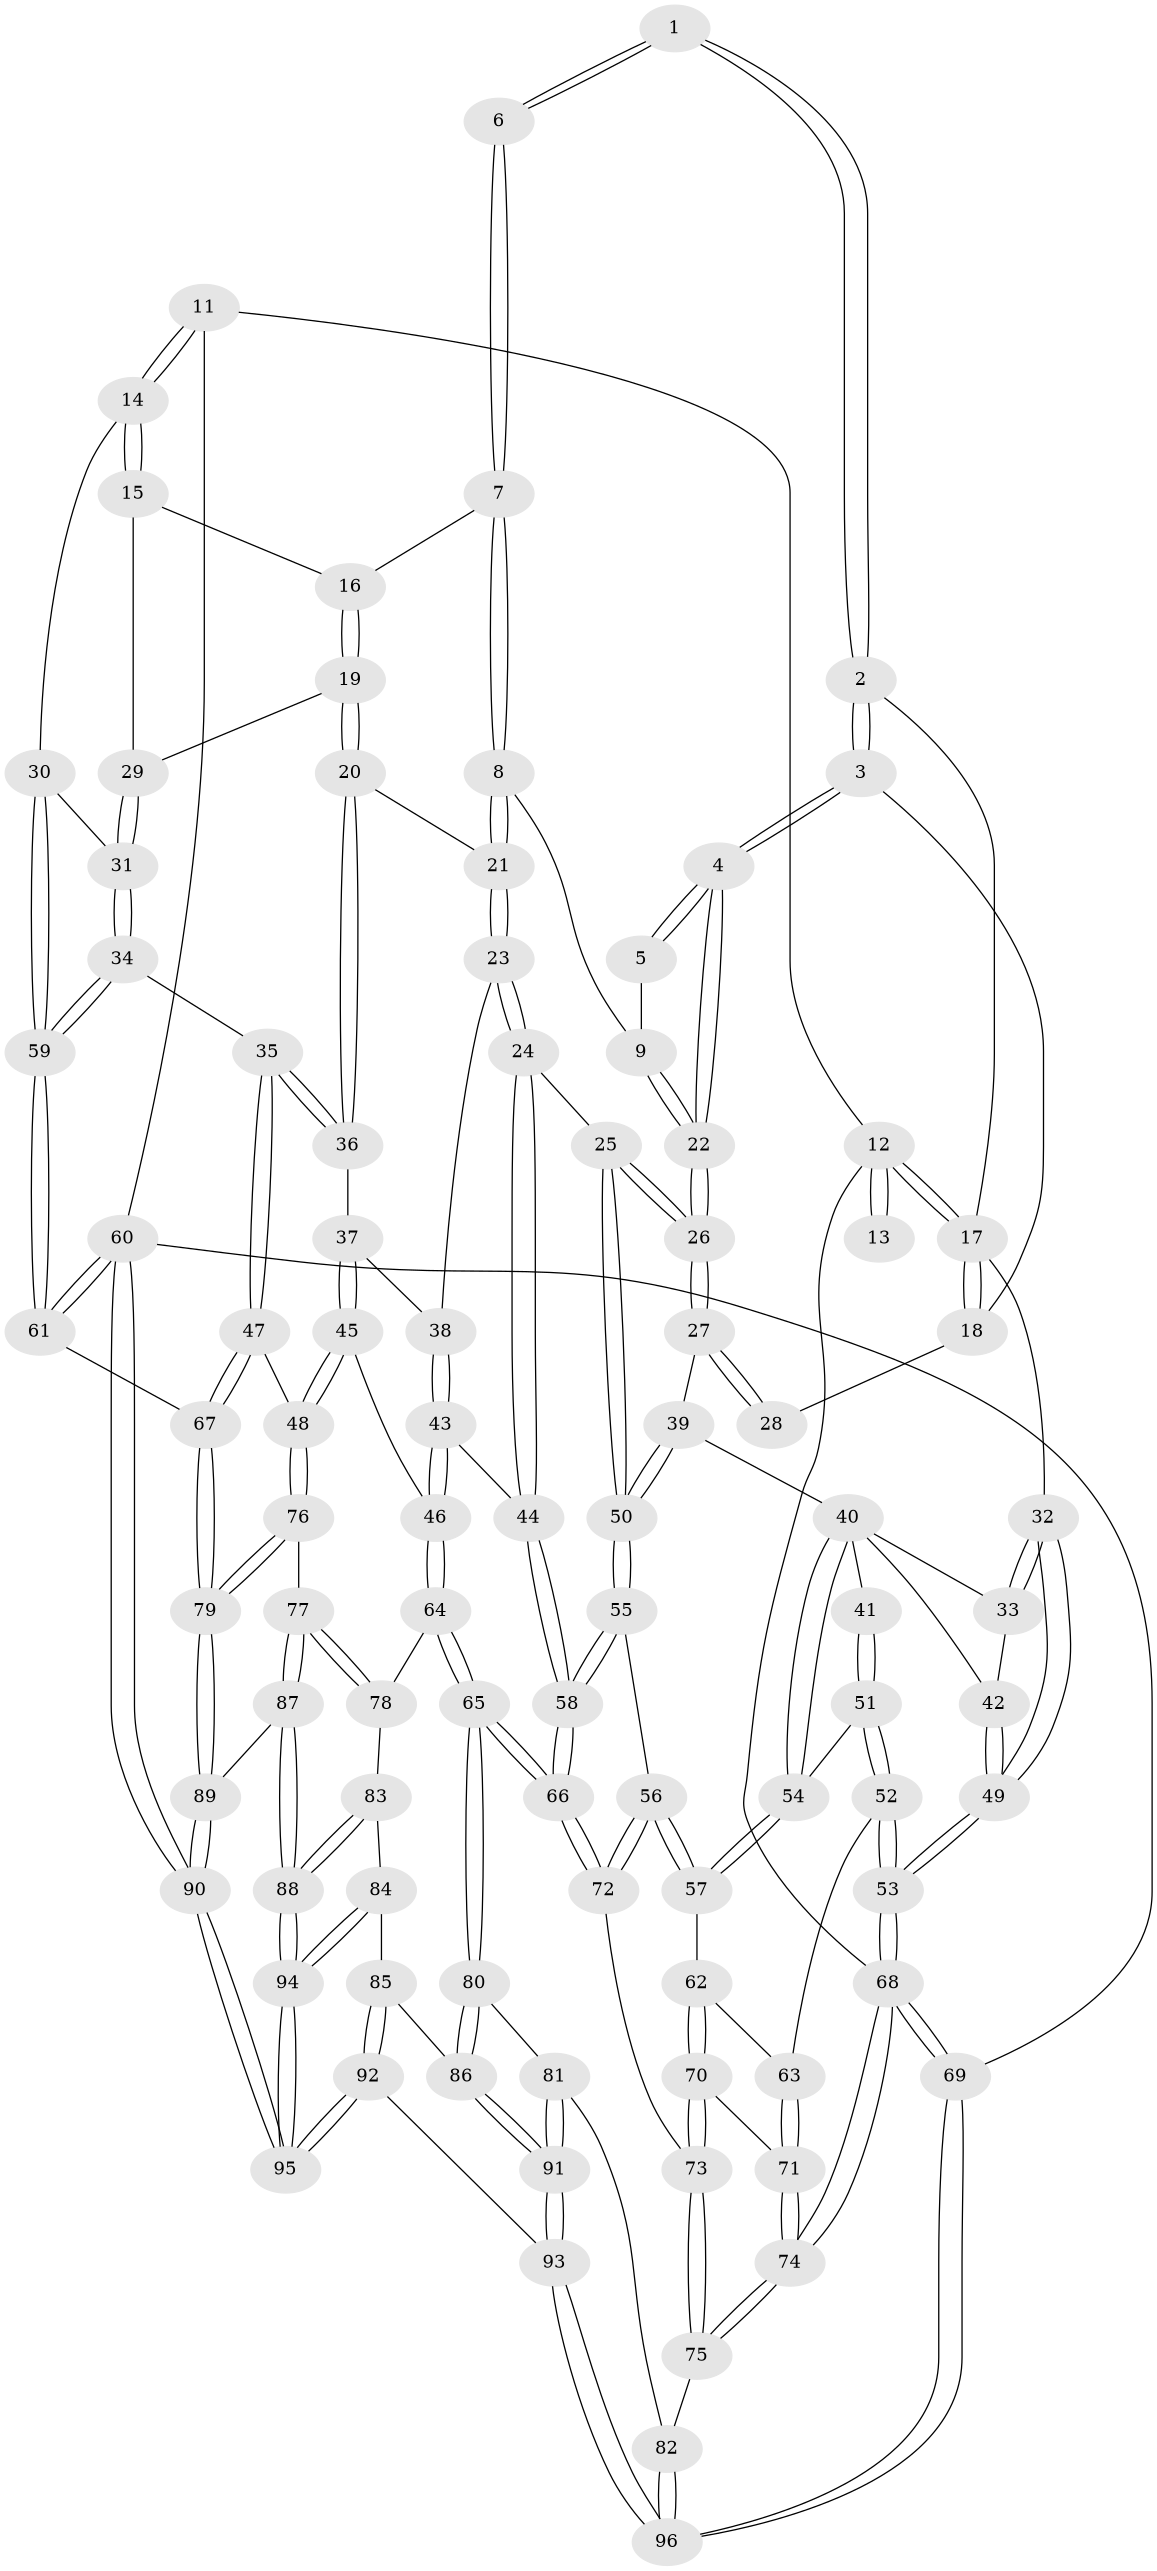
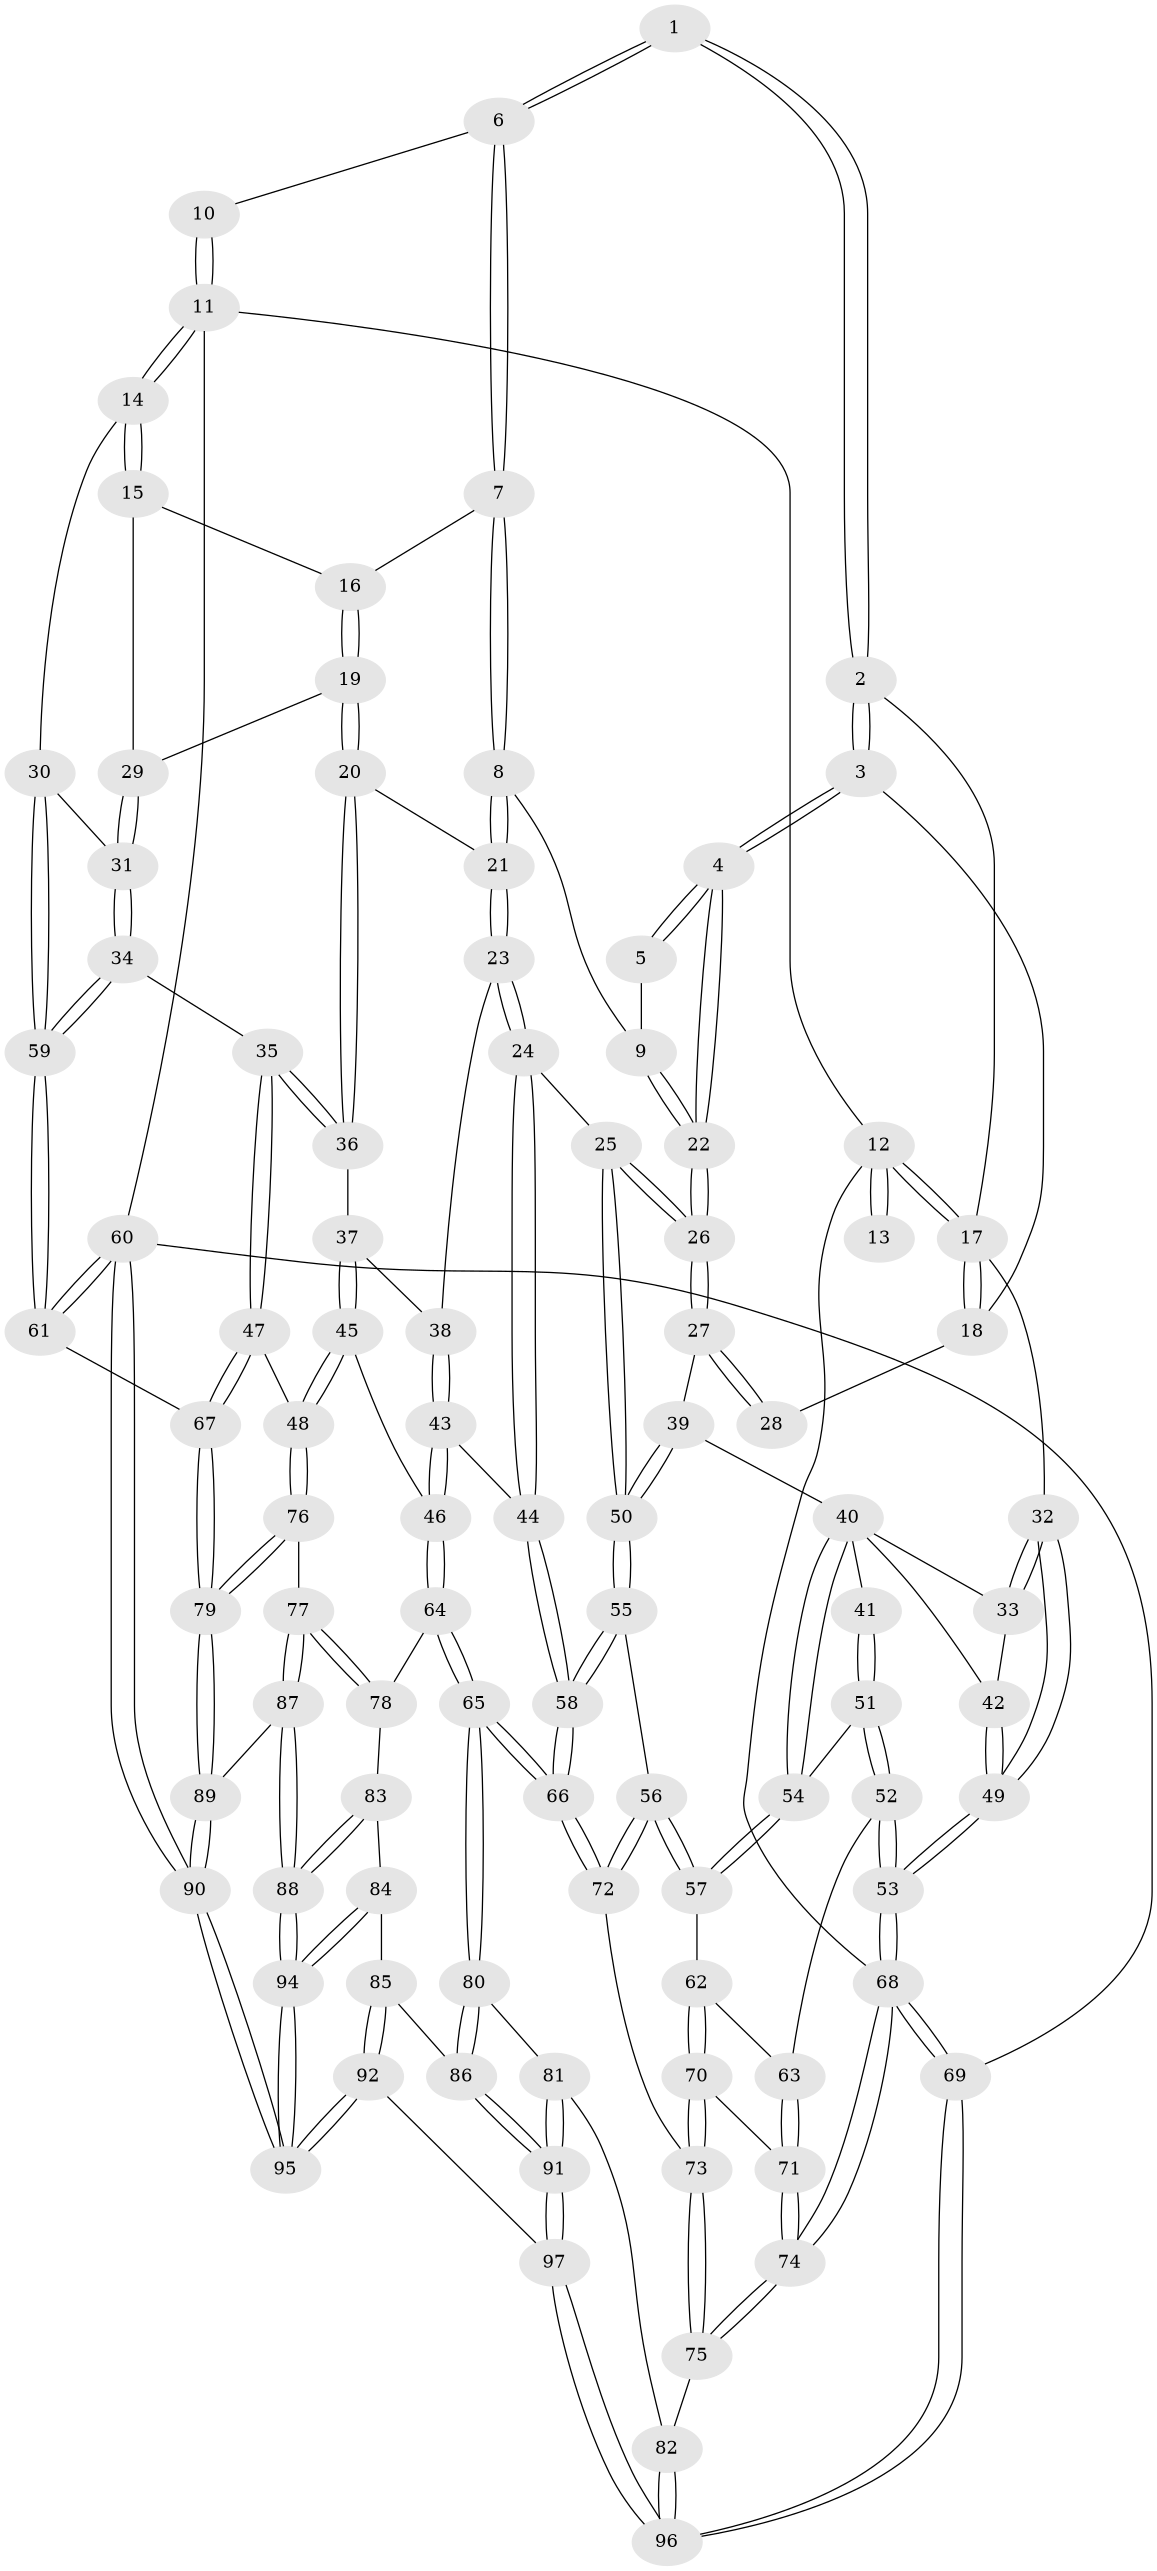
node "10": added
node "93": label "93" -> "97"
